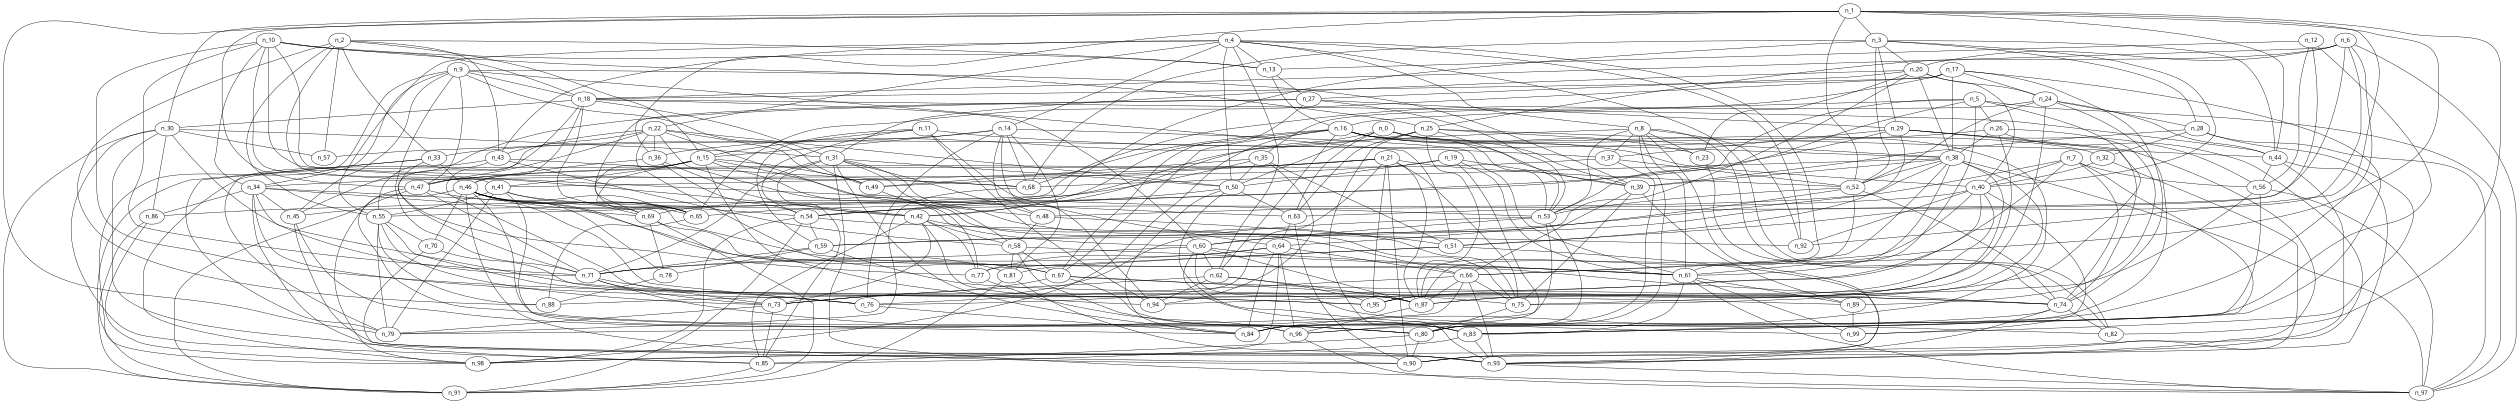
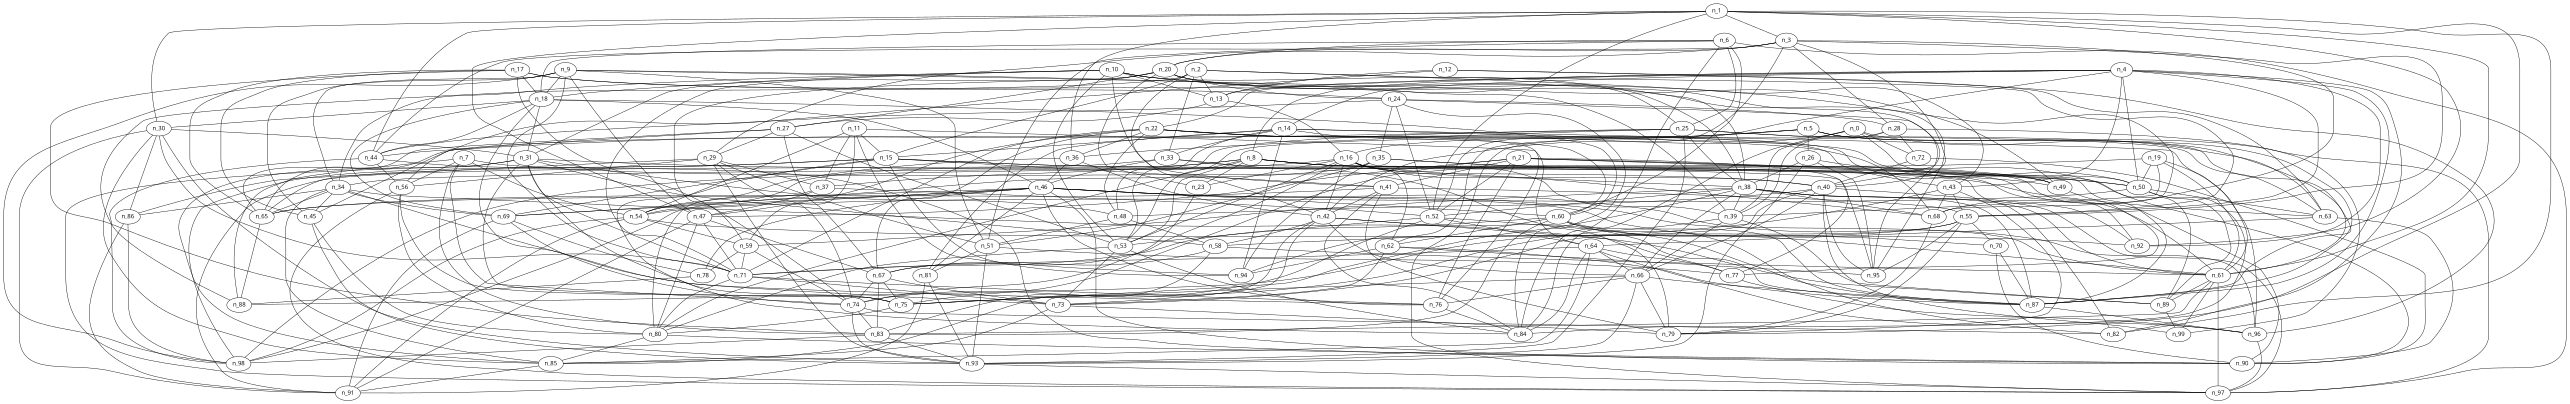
node "n_57": removed
node "n_32": label "n_32" -> "n_72"
edge "n_53" -- "n_60": now "n_46" -- "n_60"
edge "n_58" -- "n_81": removed
edge "n_50" -- "n_99": now "n_50" -- "n_89"
